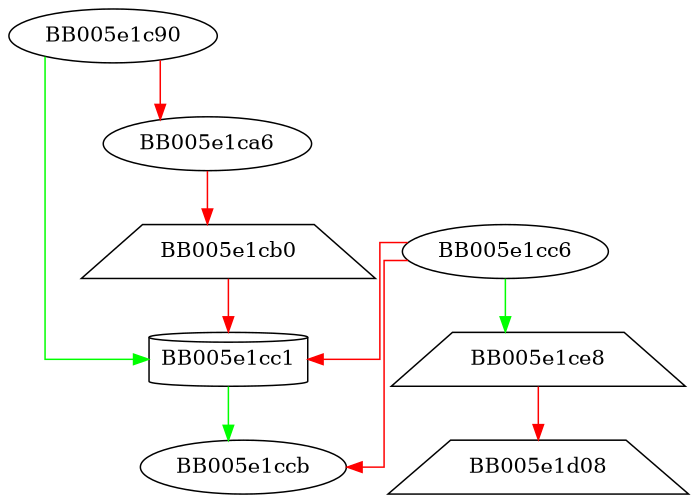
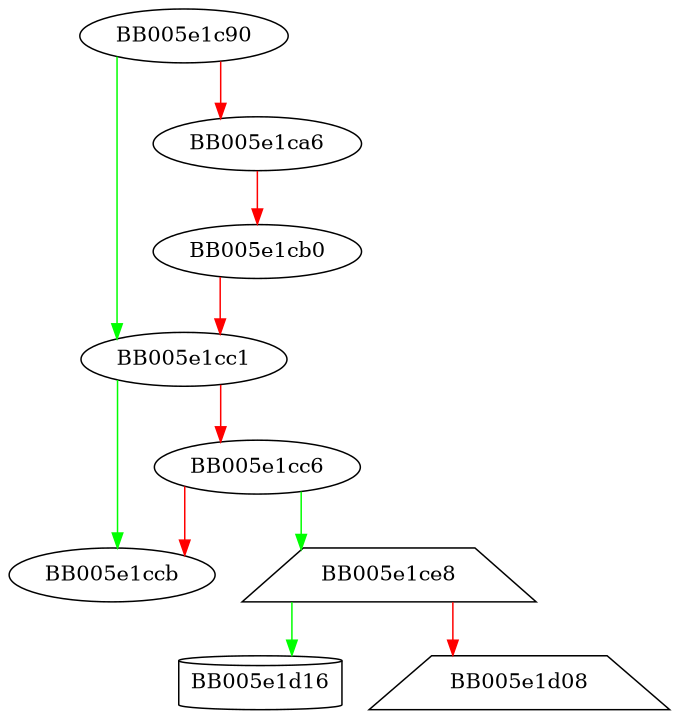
node "BB005e1cb0": shape trapezium -> ellipse
node "BB005e1cc1": shape cylinder -> ellipse
edge "BB005e1cc6" -> "BB005e1cc1": reversed
node "BB005e1d16": added
